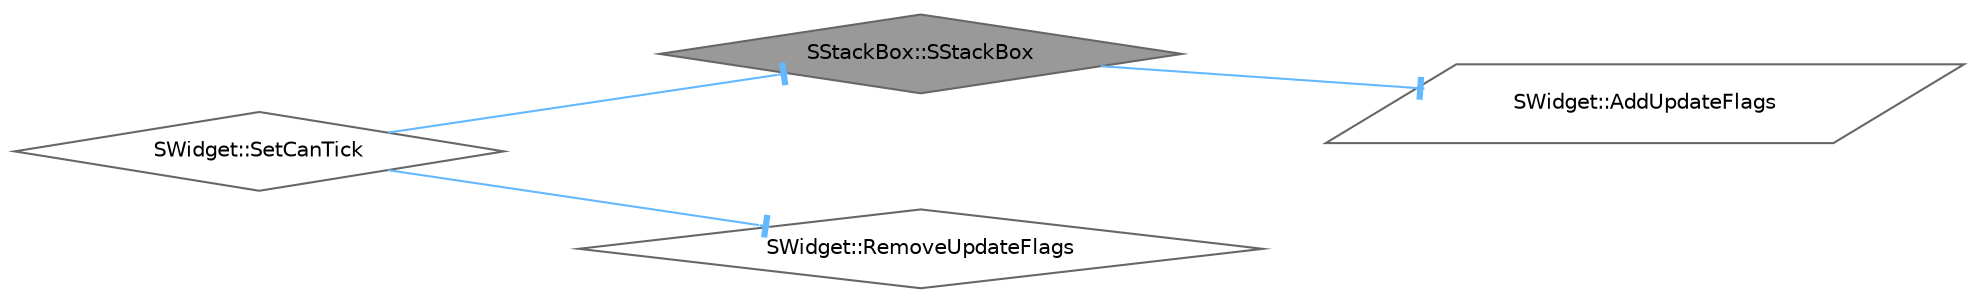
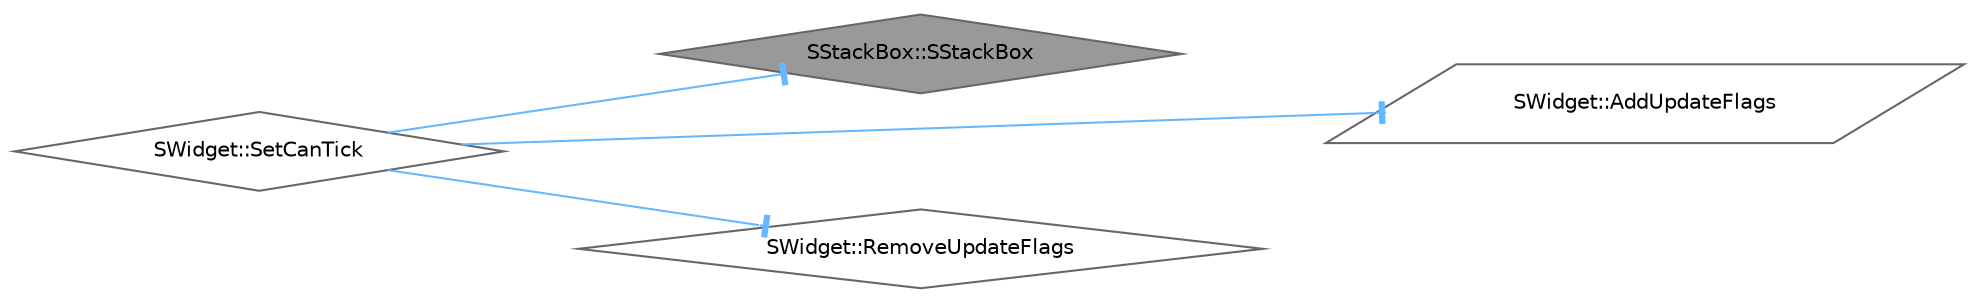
edge "SStackBox::SStackBox" -> "SWidget::AddUpdateFlags": now "SWidget::SetCanTick" -> "SWidget::AddUpdateFlags"
